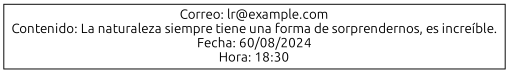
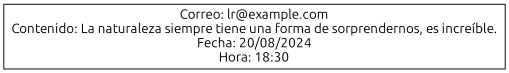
node "Correo: lr@example.com": text "Fecha: 60/08/2024" -> "Fecha: 20/08/2024"
